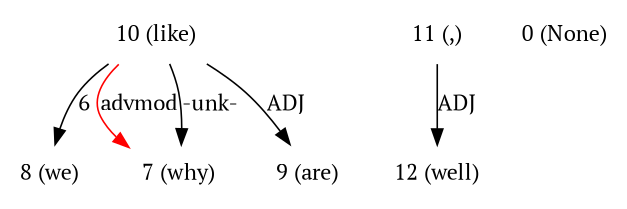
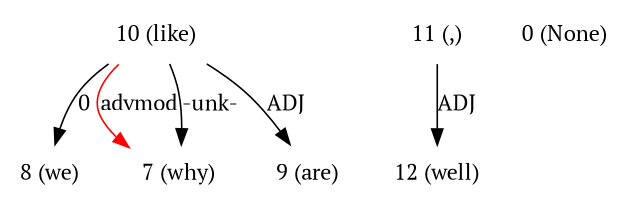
edge "10 (like)" -> "8 (we)": label "6" -> "0"
